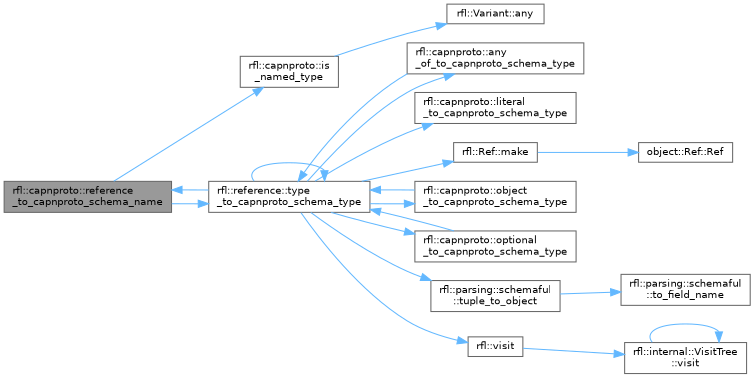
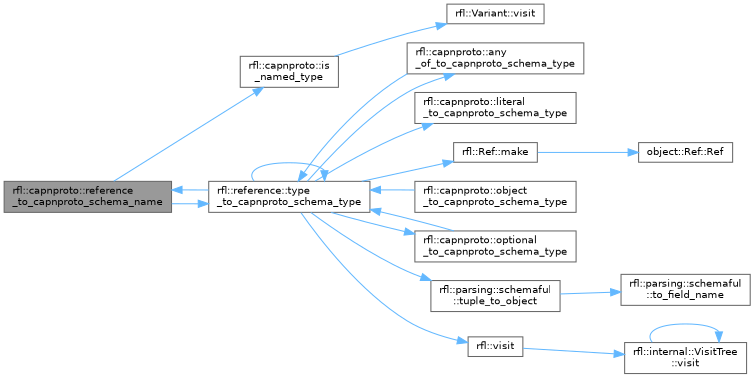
node "rfl::Variant::any": label "rfl::Variant::any" -> "rfl::Variant::visit"
edge "rfl::reference::type _to_capnproto_schema_type" -> "rfl::capnproto::object _to_capnproto_schema_type": removed
